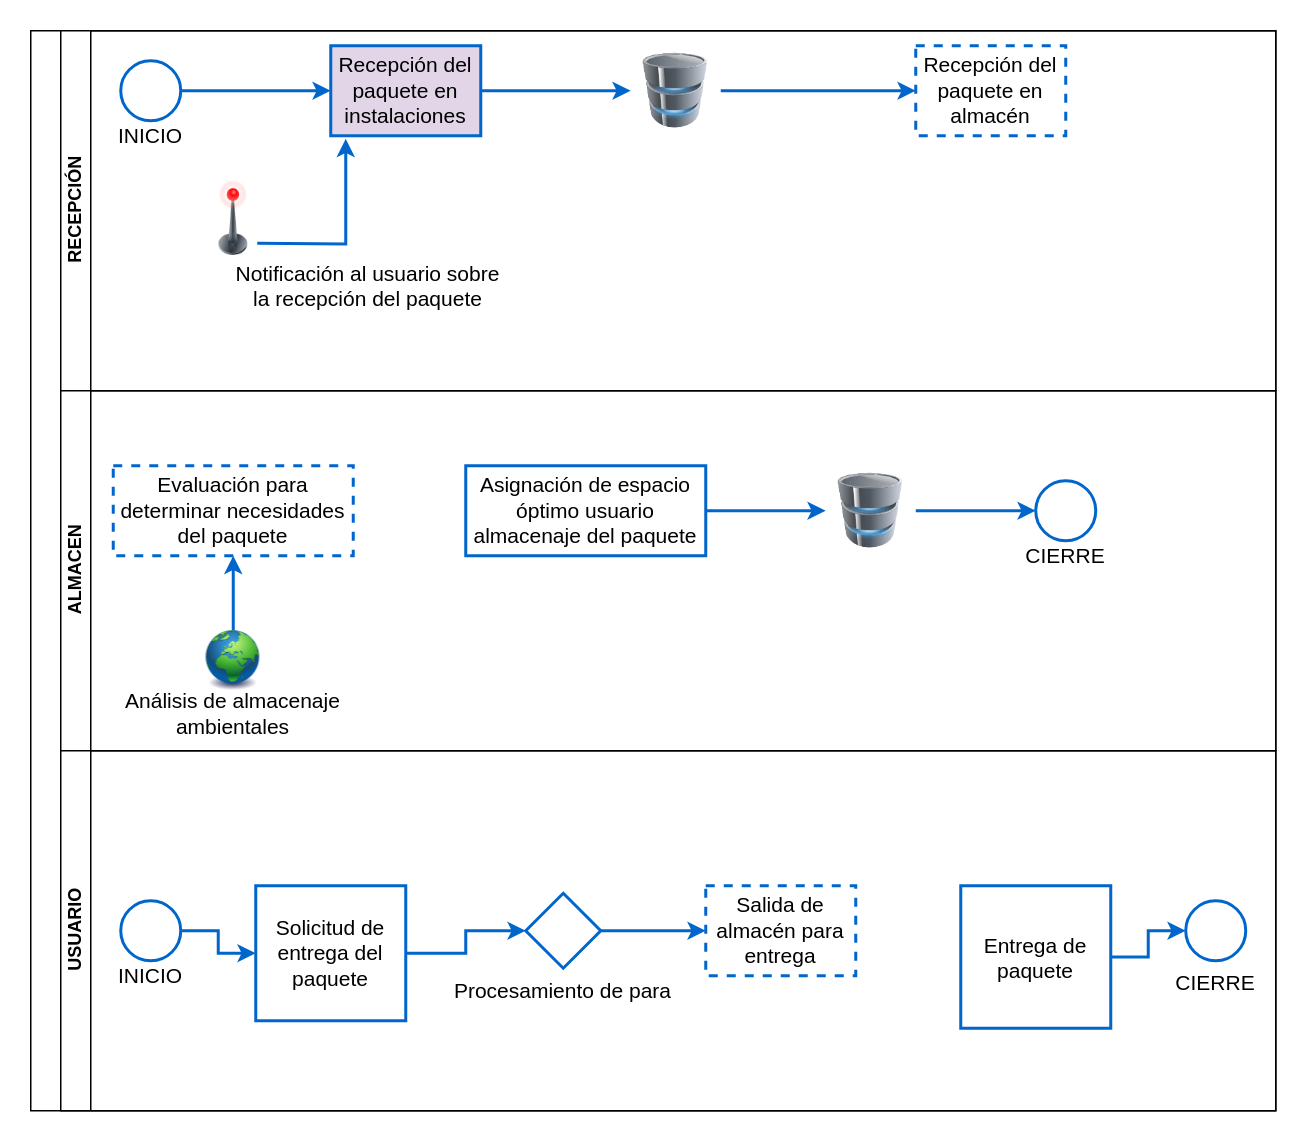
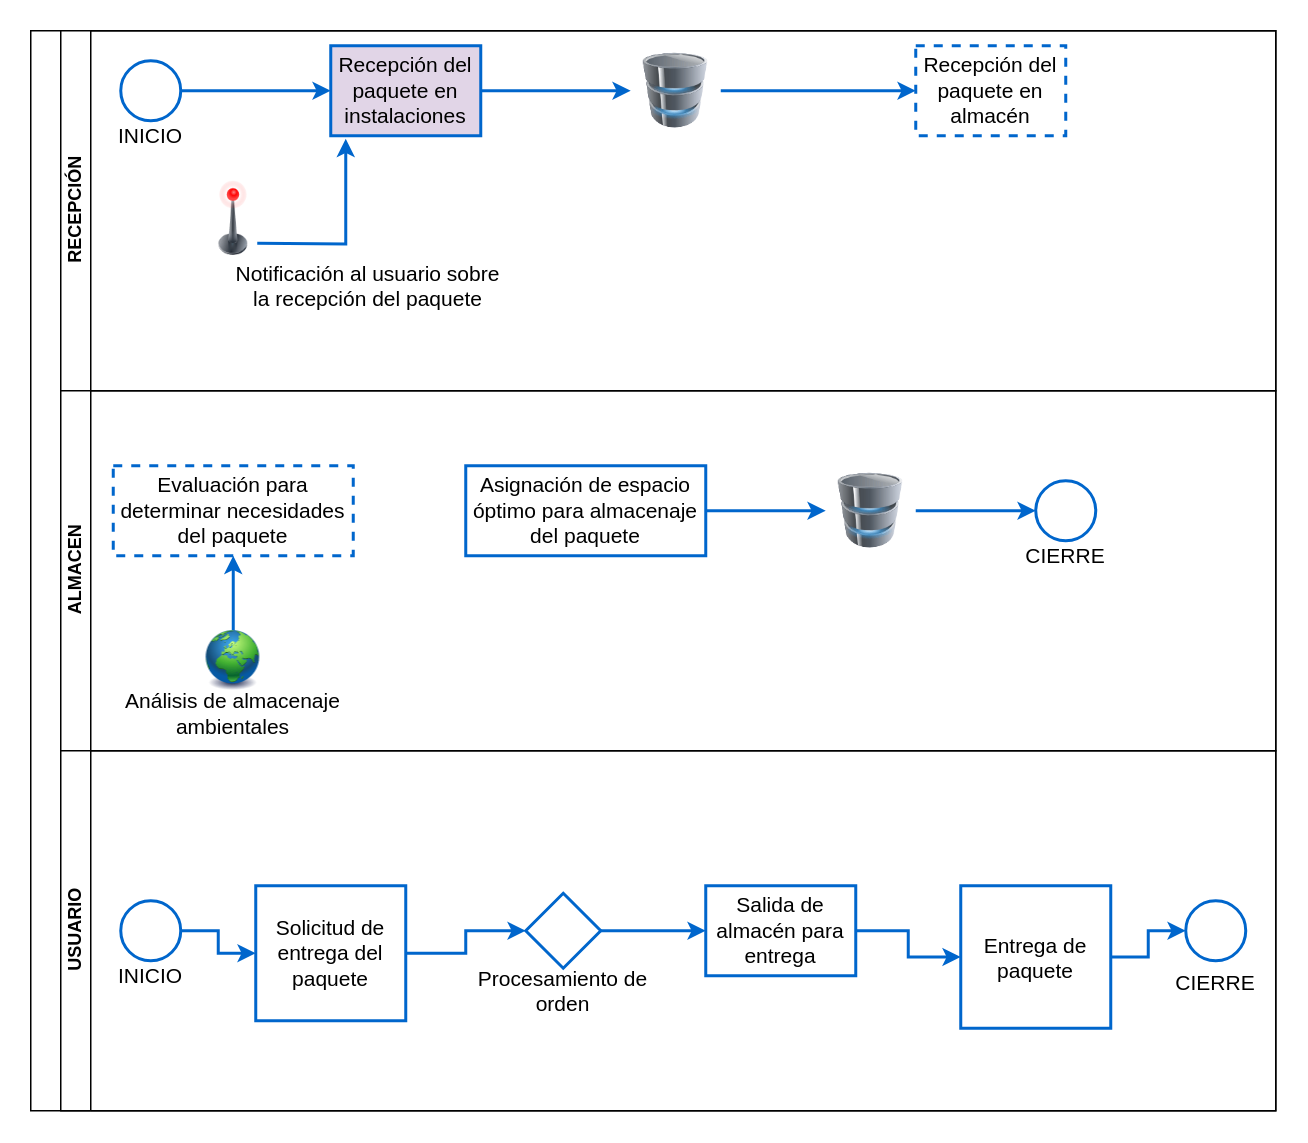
node "Asignación de espacio óptimo usuario almacenaje del paquete": label "Asignación de espacio óptimo usuario almacenaje del paquete" -> "Asignación de espacio óptimo para almacenaje del paquete"
node "Salida de almacén para entrega": style dashed -> solid
edge "Salida de almacén para entrega" -> "Entrega de paquete": added
node "Procesamiento de para": label "Procesamiento de para" -> "Procesamiento de orden"
